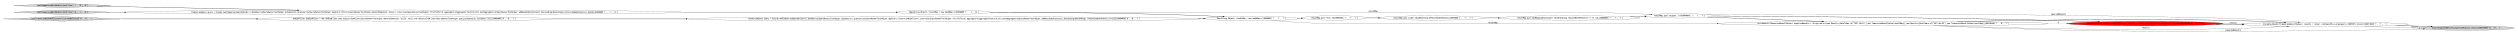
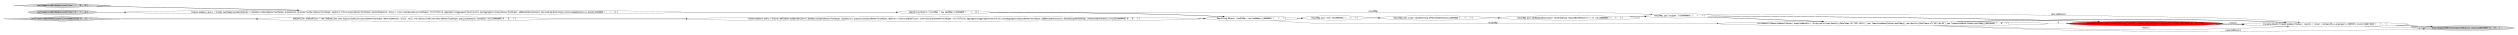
node "testTimeseriesWithNonExistentFilter['0', '1', '0']": shape diamond -> ellipse
